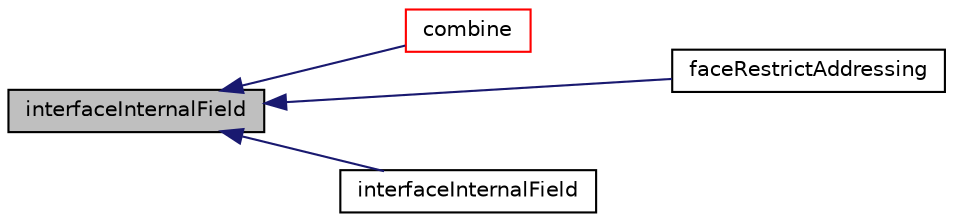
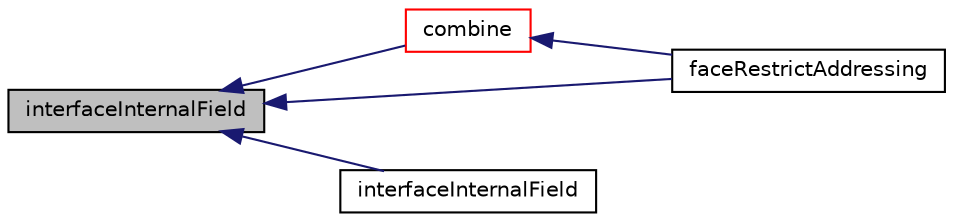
edge "faceRestrictAddressing" -> "combine": added
